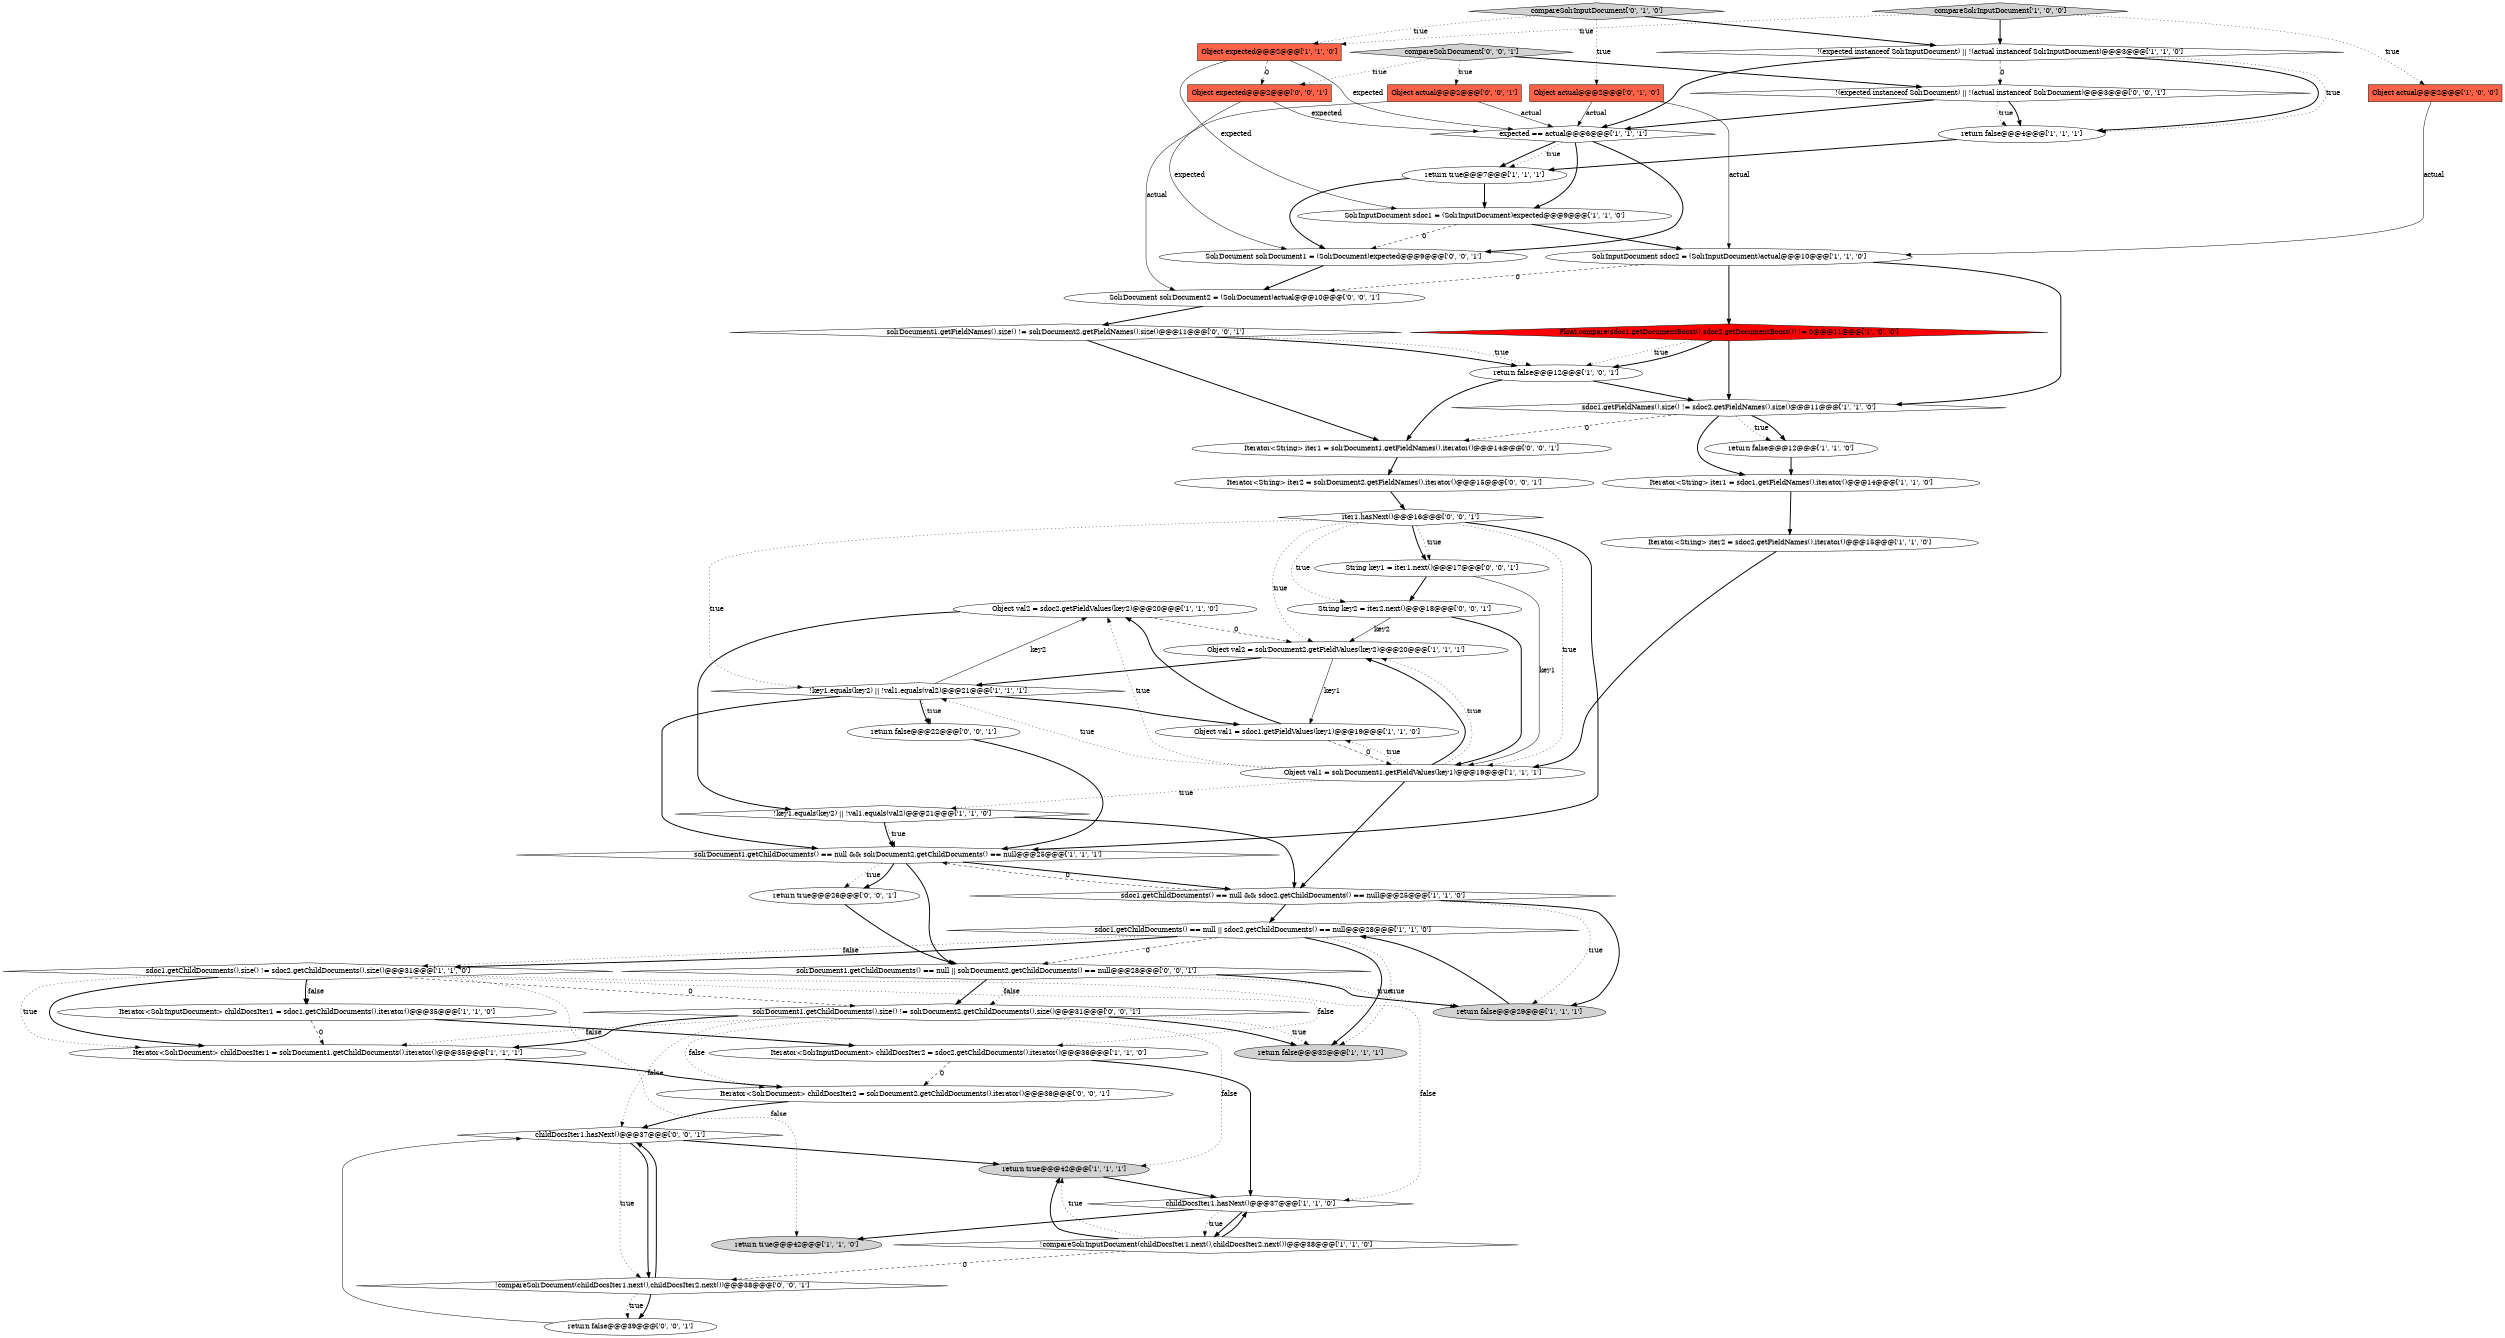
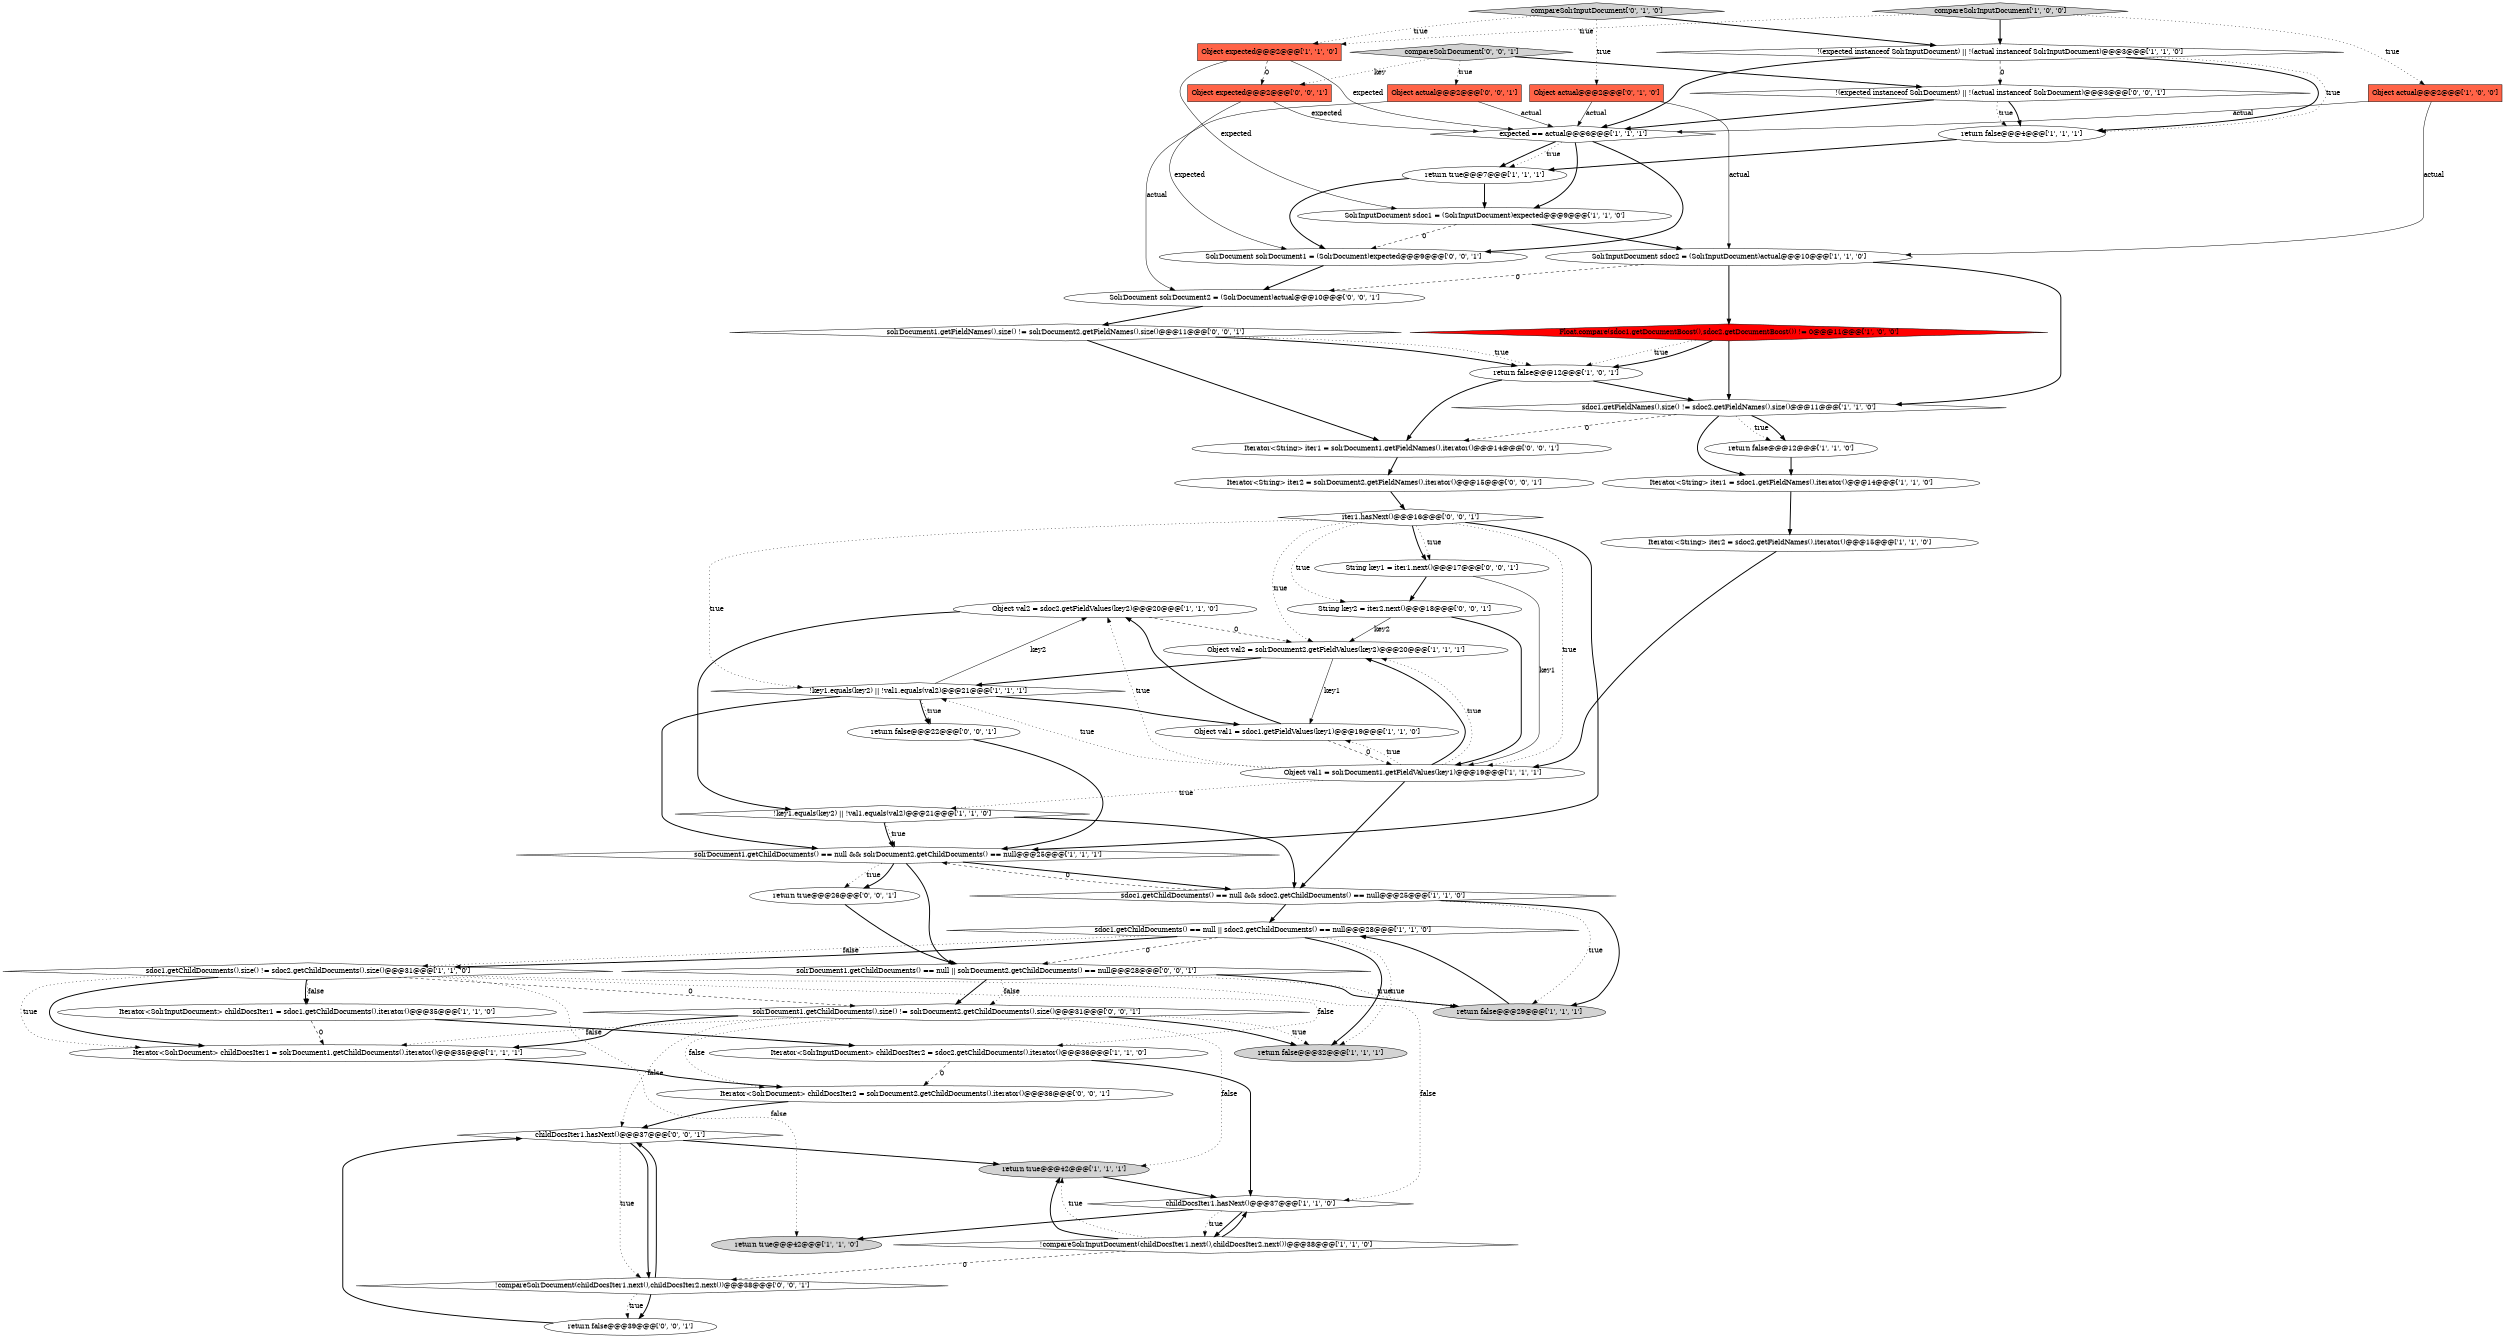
edge "compareSolrDocument['0', '0', '1']" -> "Object expected@@@2@@@['0', '0', '1']": label "true" -> "key"
edge "Object actual@@@2@@@['1', '0', '0']" -> "expected == actual@@@6@@@['1', '1', '1']": added, label "actual"
edge "return false@@@39@@@['0', '0', '1']" -> "childDocsIter1.hasNext()@@@37@@@['0', '0', '1']": style solid -> bold
